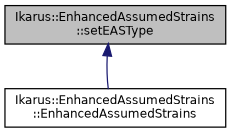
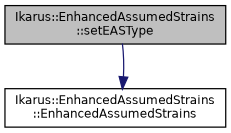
edge "Ikarus::EnhancedAssumedStrains ::EnhancedAssumedStrains" -> "Ikarus::EnhancedAssumedStrains ::setEASType": reversed
